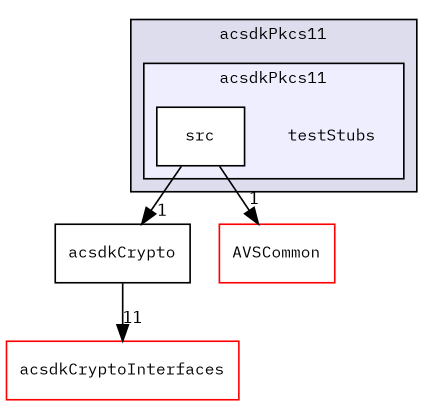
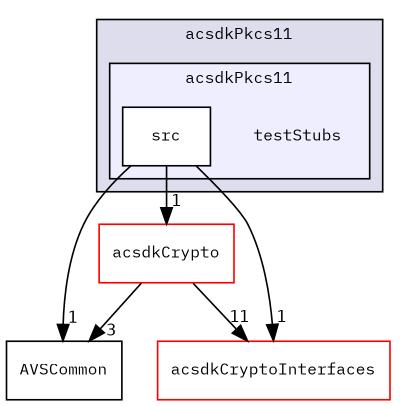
edge "src" -> "acsdkCryptoInterfaces": added
node "acsdkCrypto": color black -> red
node "AVSCommon": color red -> black
edge "acsdkCrypto" -> "AVSCommon": added
